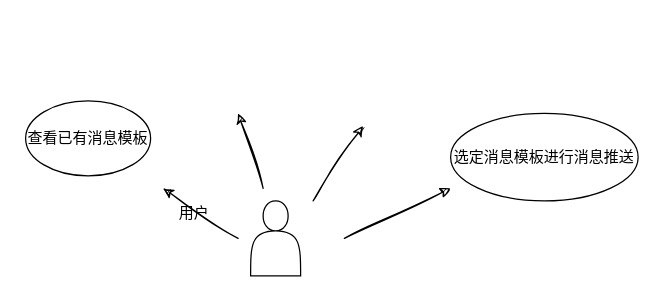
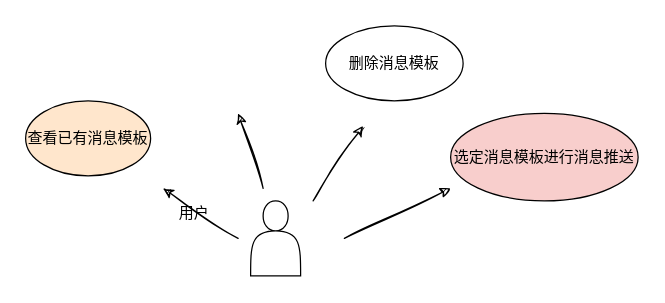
node "删除消息模板": added
node "查看已有消息模板": fillcolor #ffffff -> #ffe6cc
node "选定消息模板进行消息推送": fillcolor #ffffff -> #f8cecc
